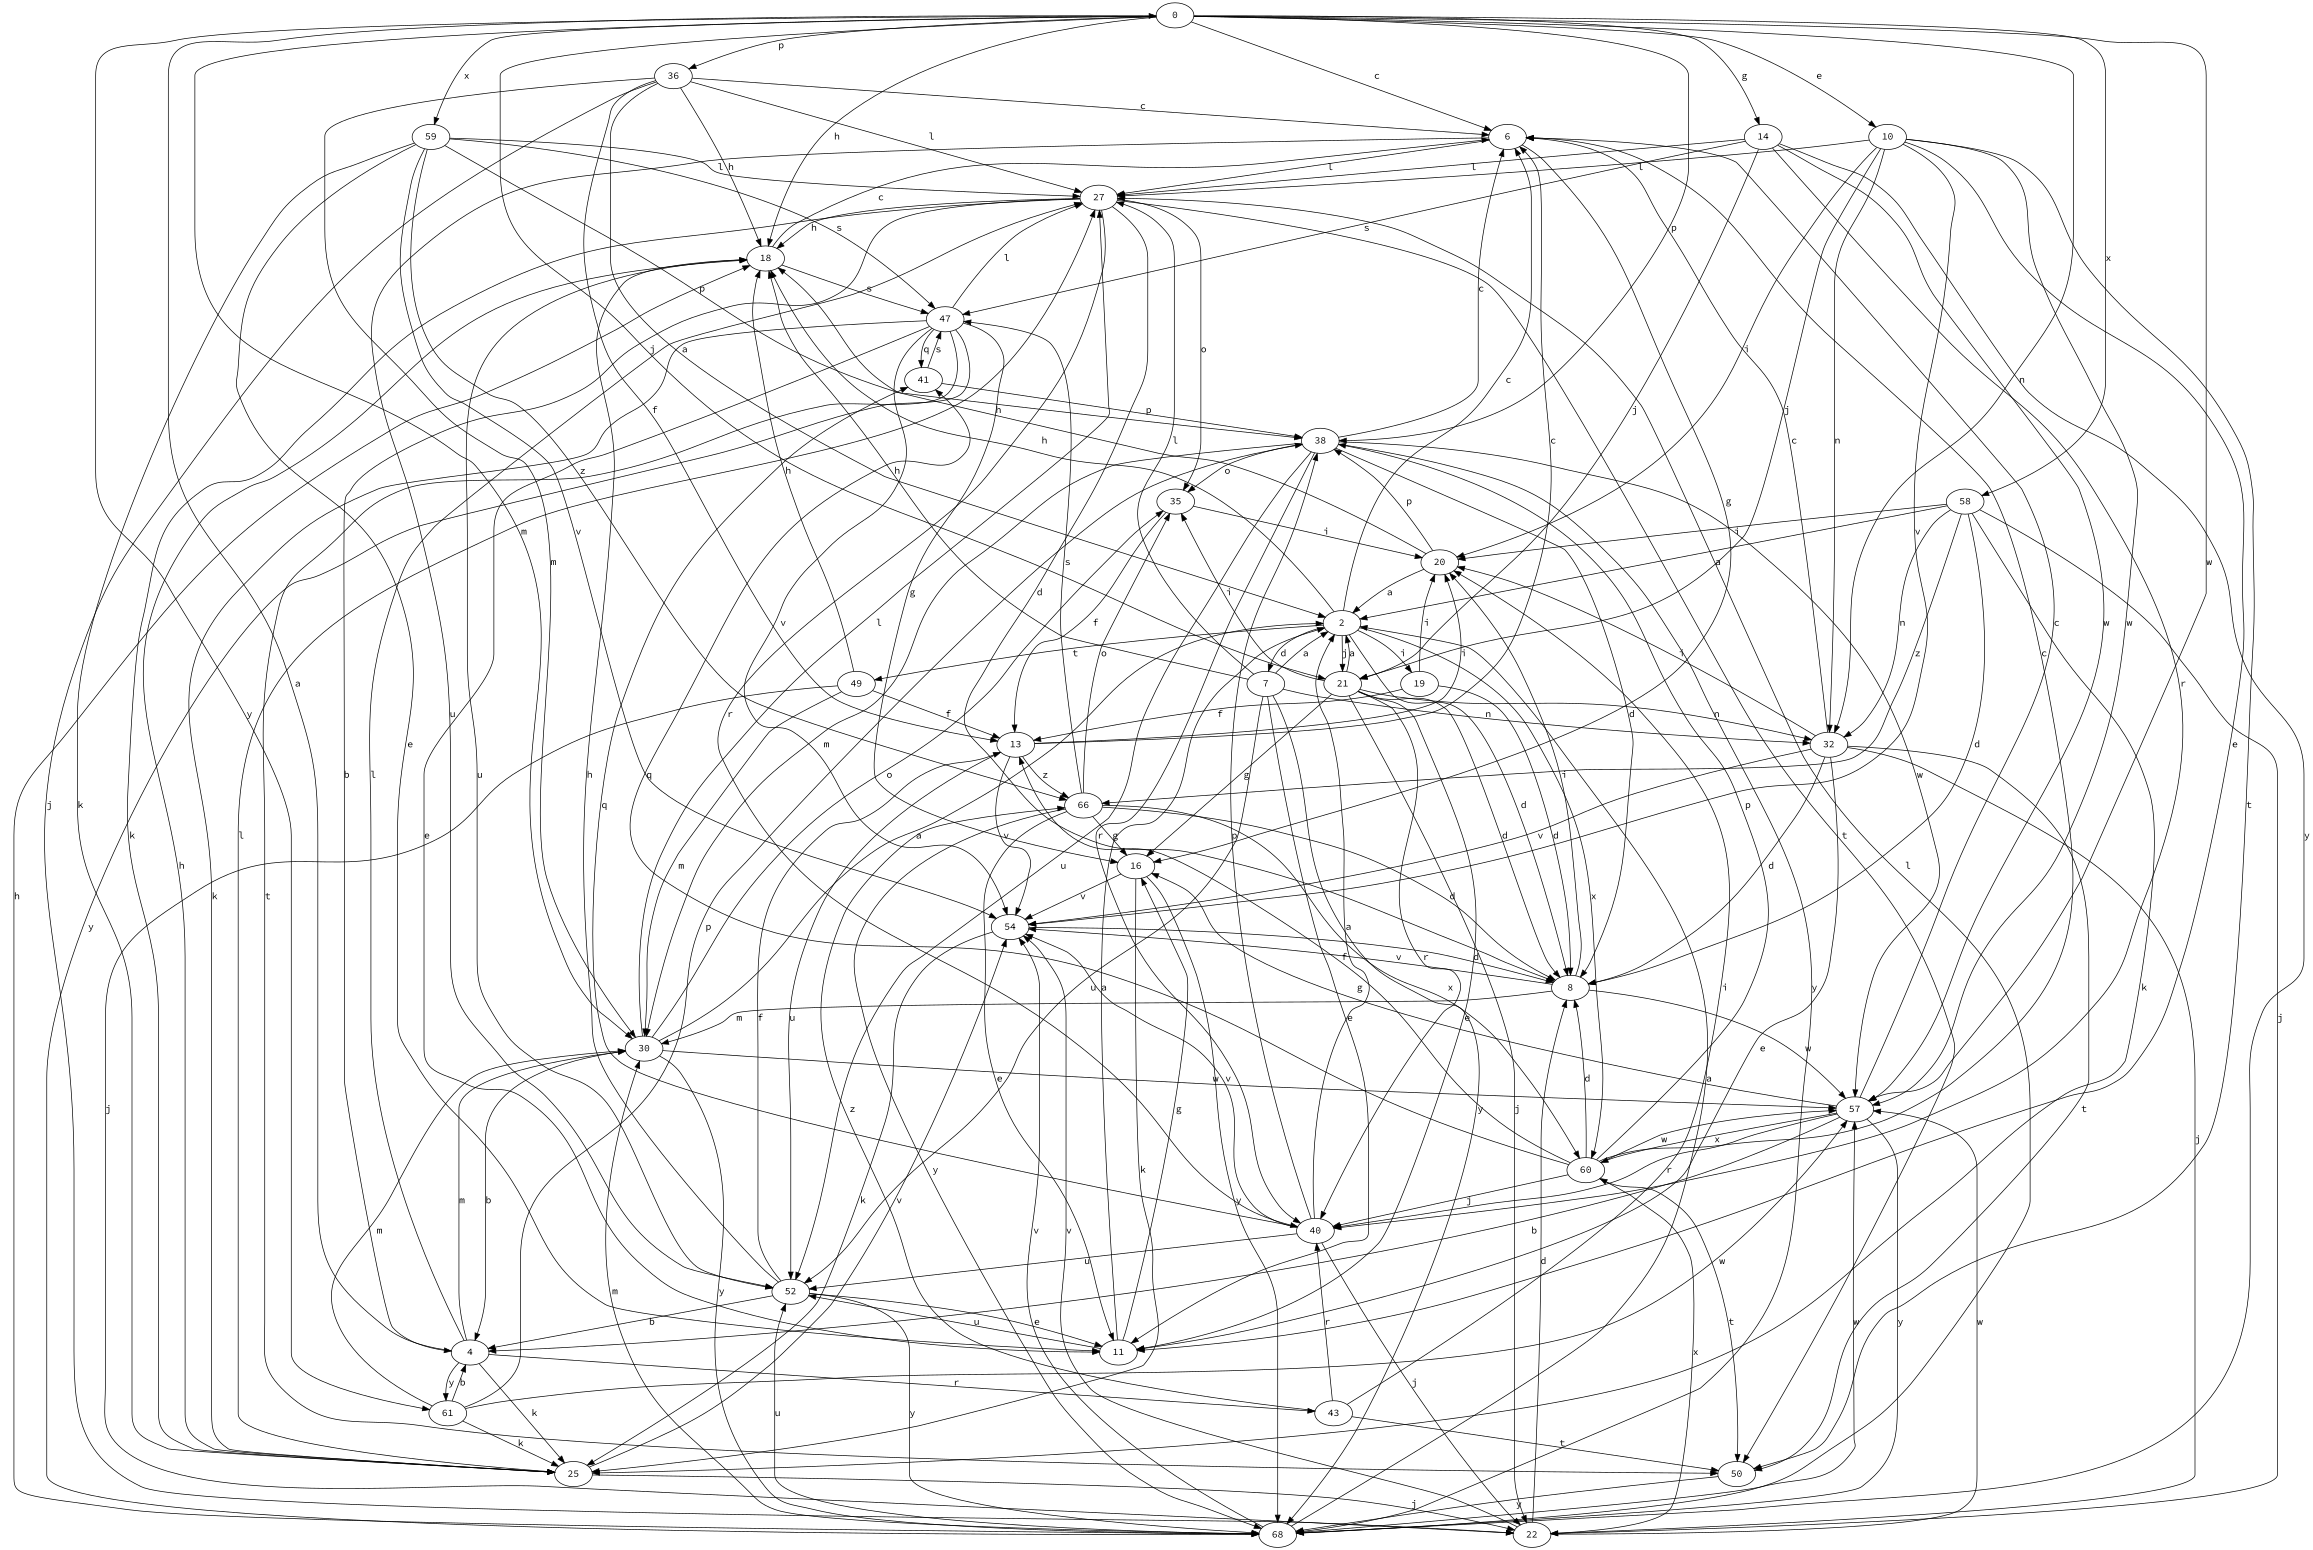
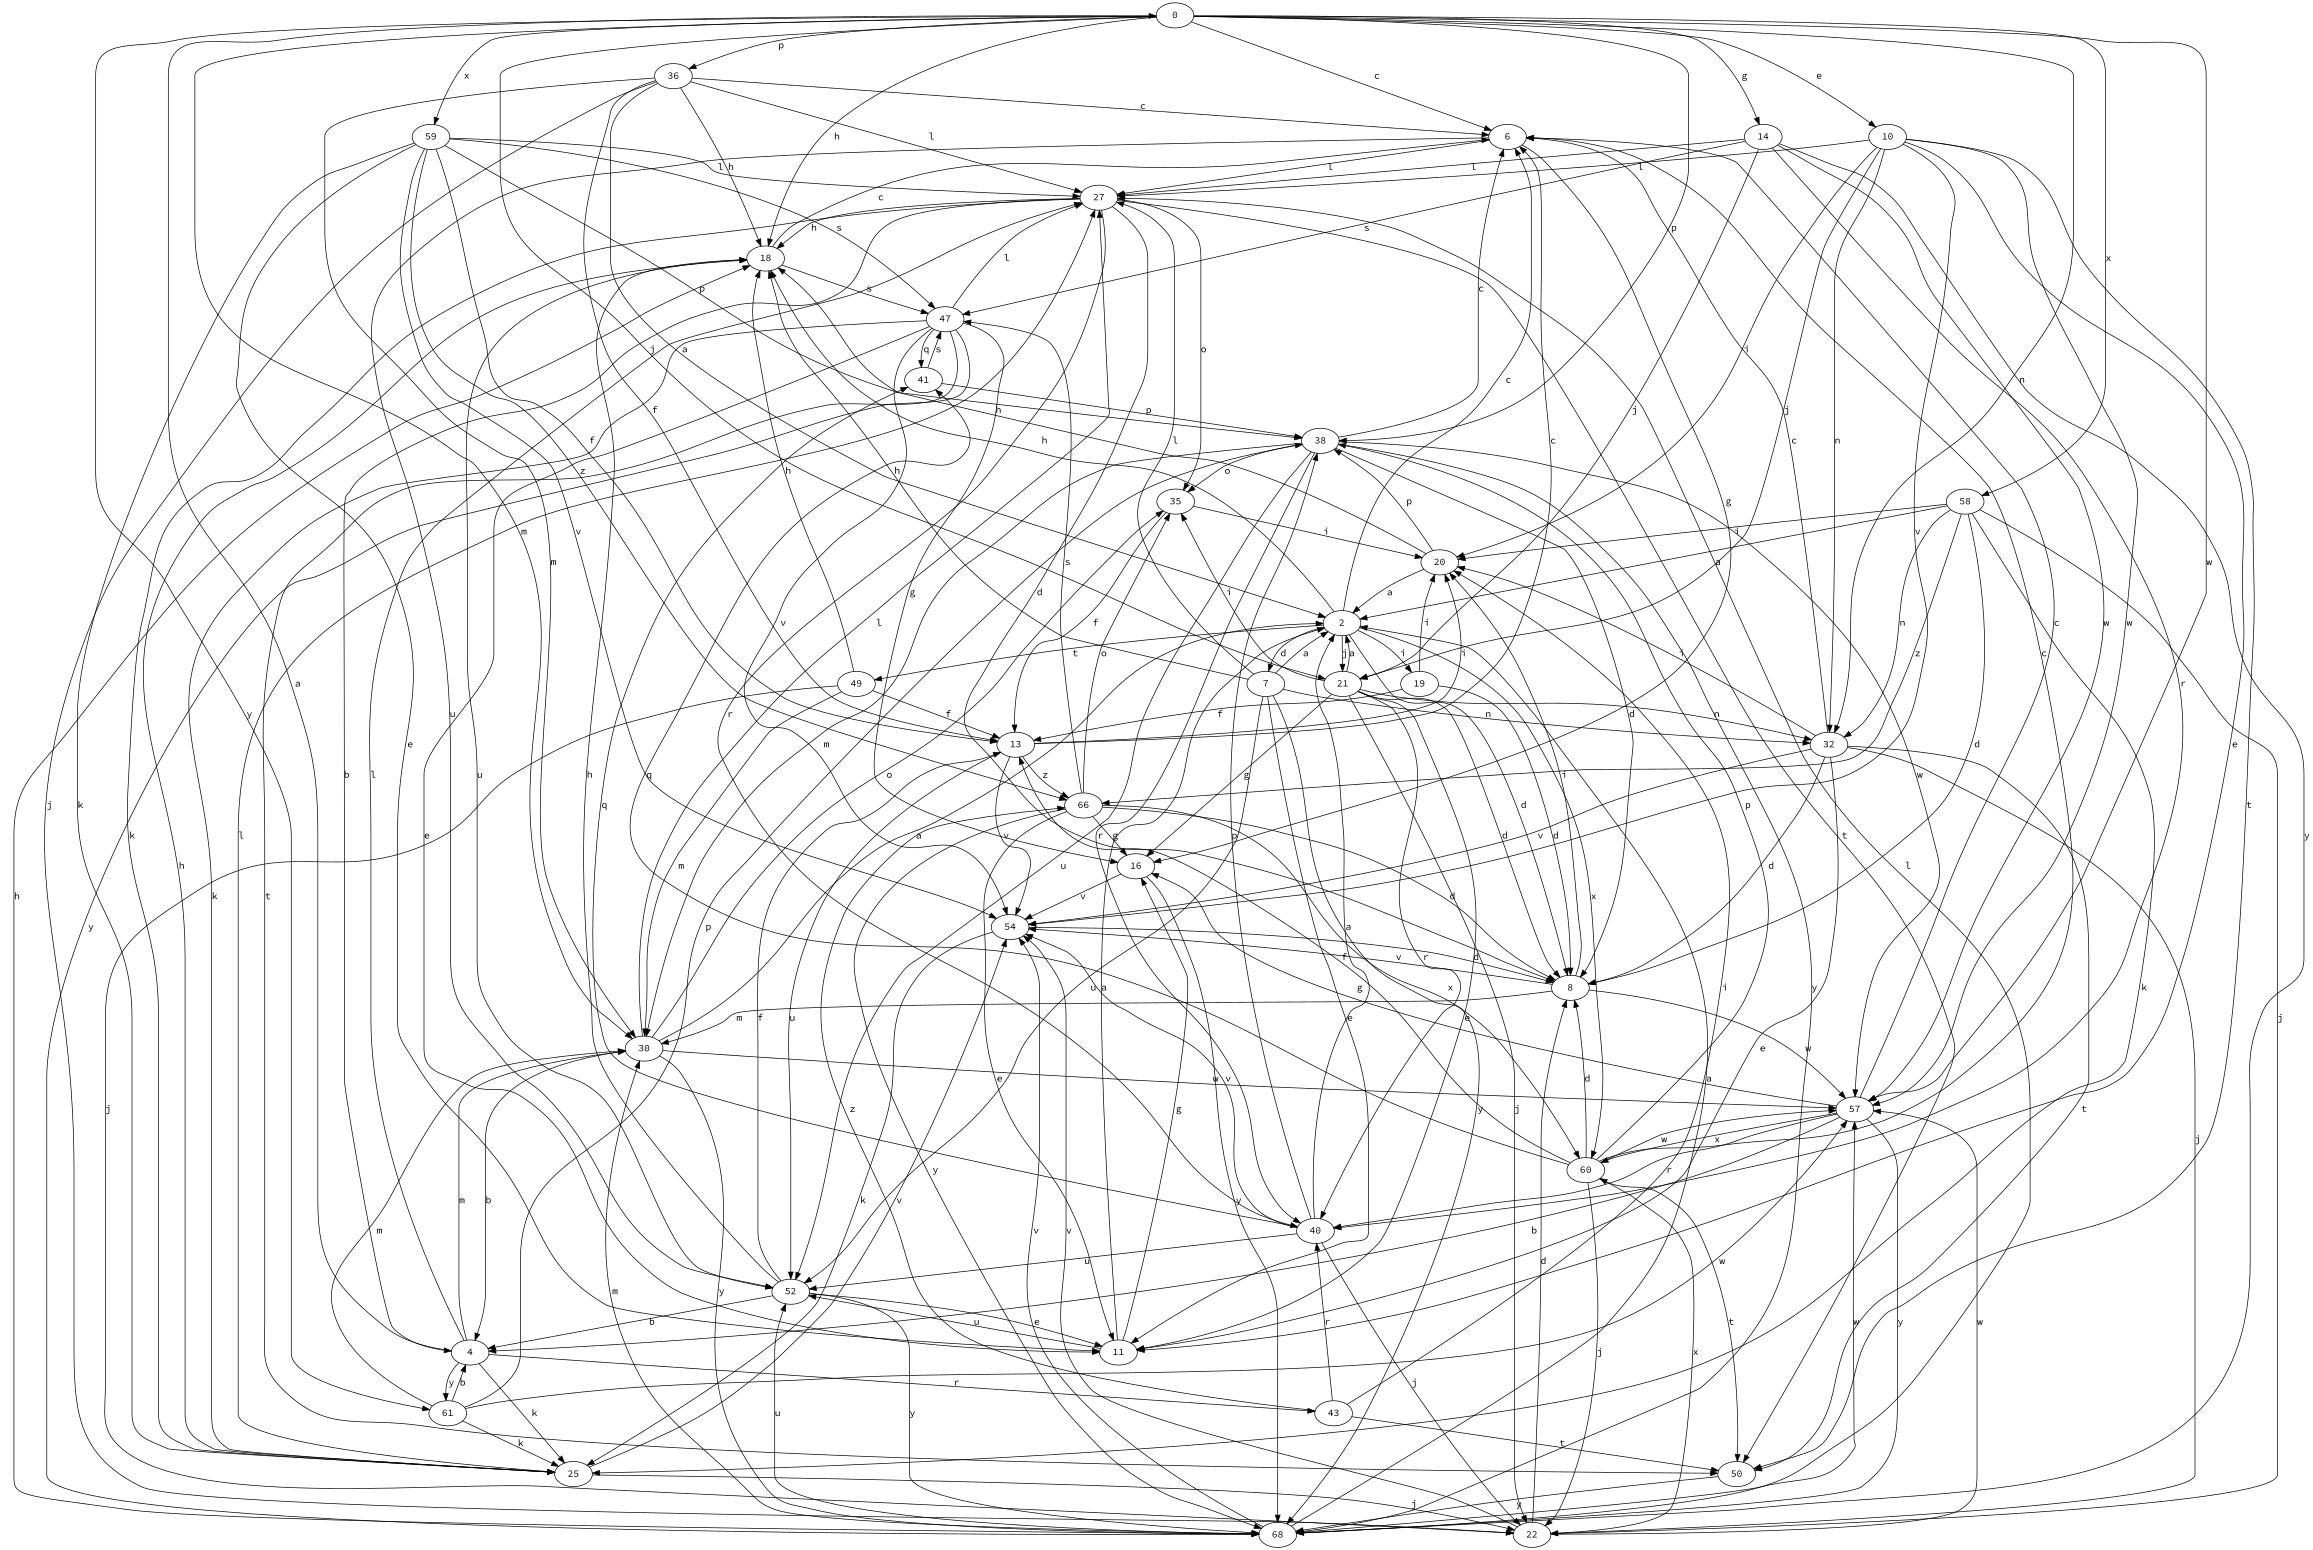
edge "59" -> "13": added, label "f"
edge "60" -> "40": now "60" -> "22"
edge "16" -> "25": removed, label "k"
